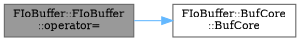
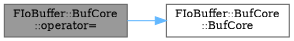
node "FIoBuffer::FIoBuffer ::operator=": label "FIoBuffer::FIoBuffer ::operator=" -> "FIoBuffer::BufCore ::operator="
